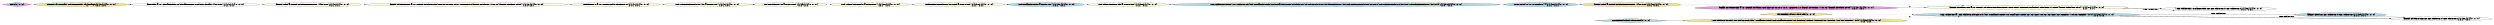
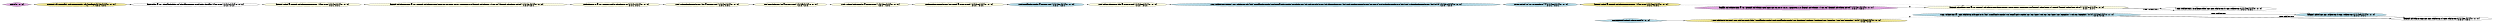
node "setUpFacetedMethodAndParameter['0', '1', '0']": removed
